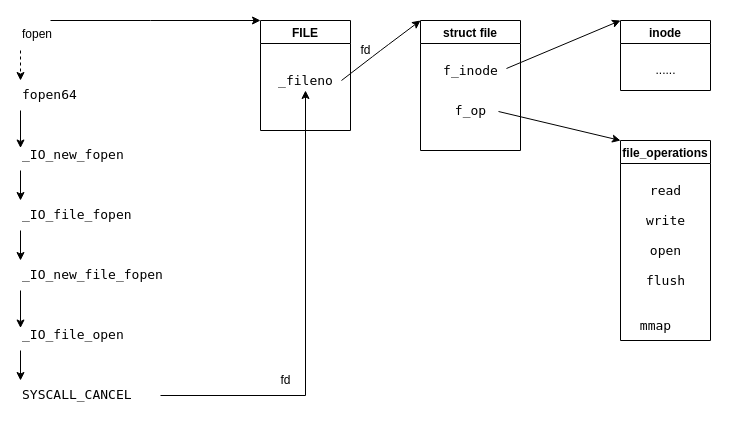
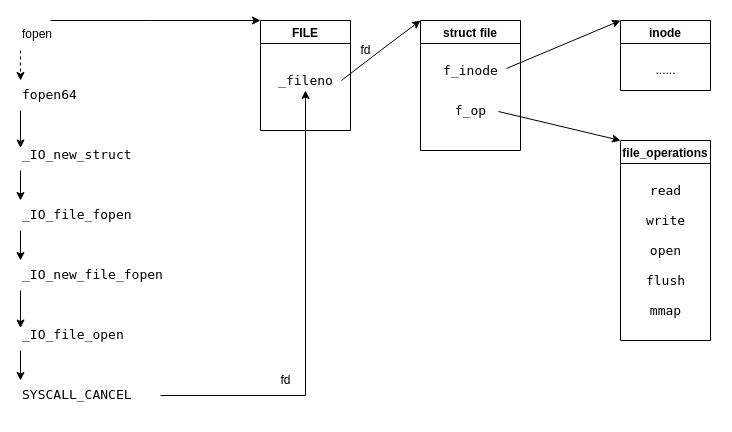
node "_IO_new_fopen": label "_IO_new_fopen" -> "_IO_new_struct"
node "mmap": moved (656, 326) -> (666, 311)
